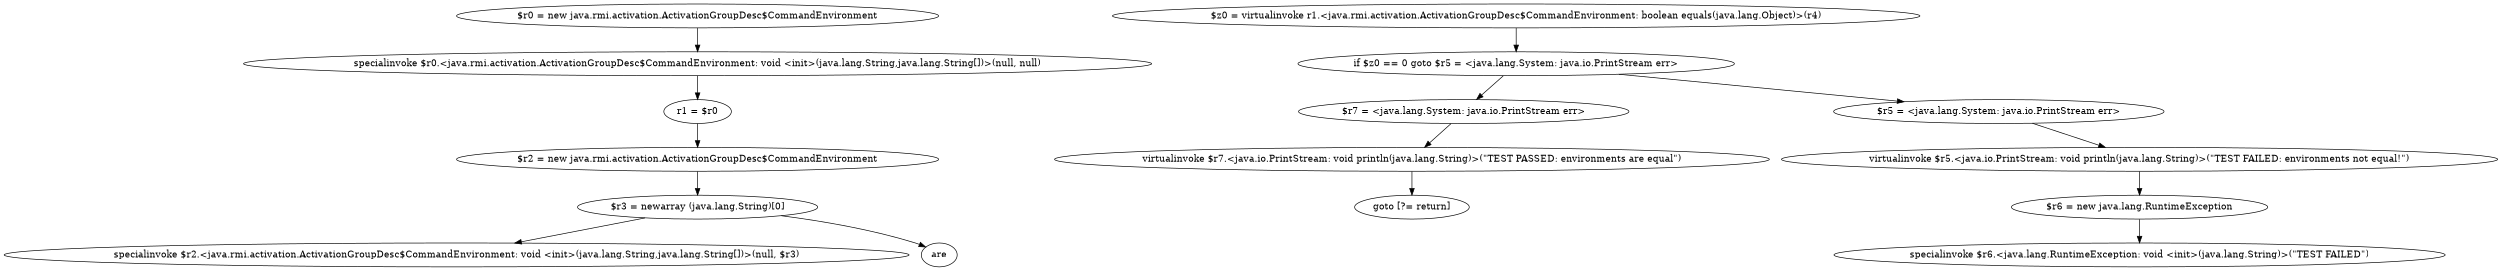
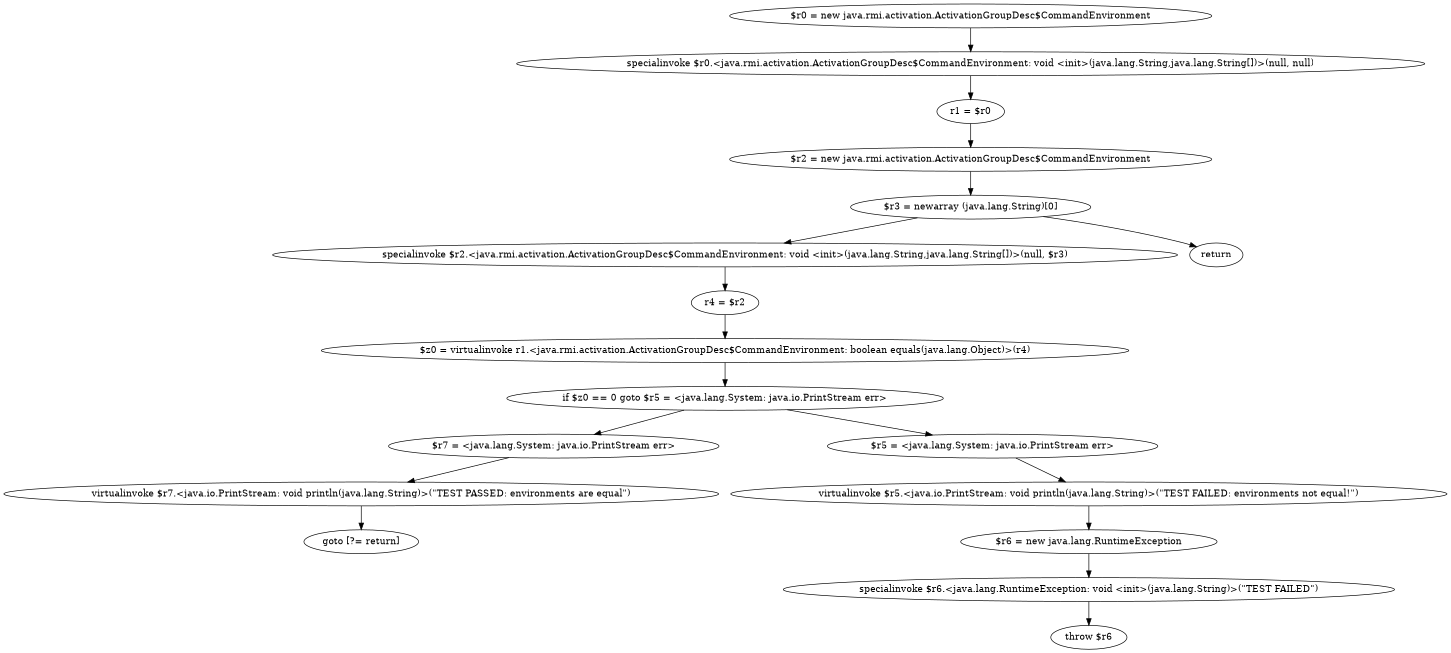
node "are": label "are" -> "return"
node "r4 = $r2": added
node "throw $r6": added
